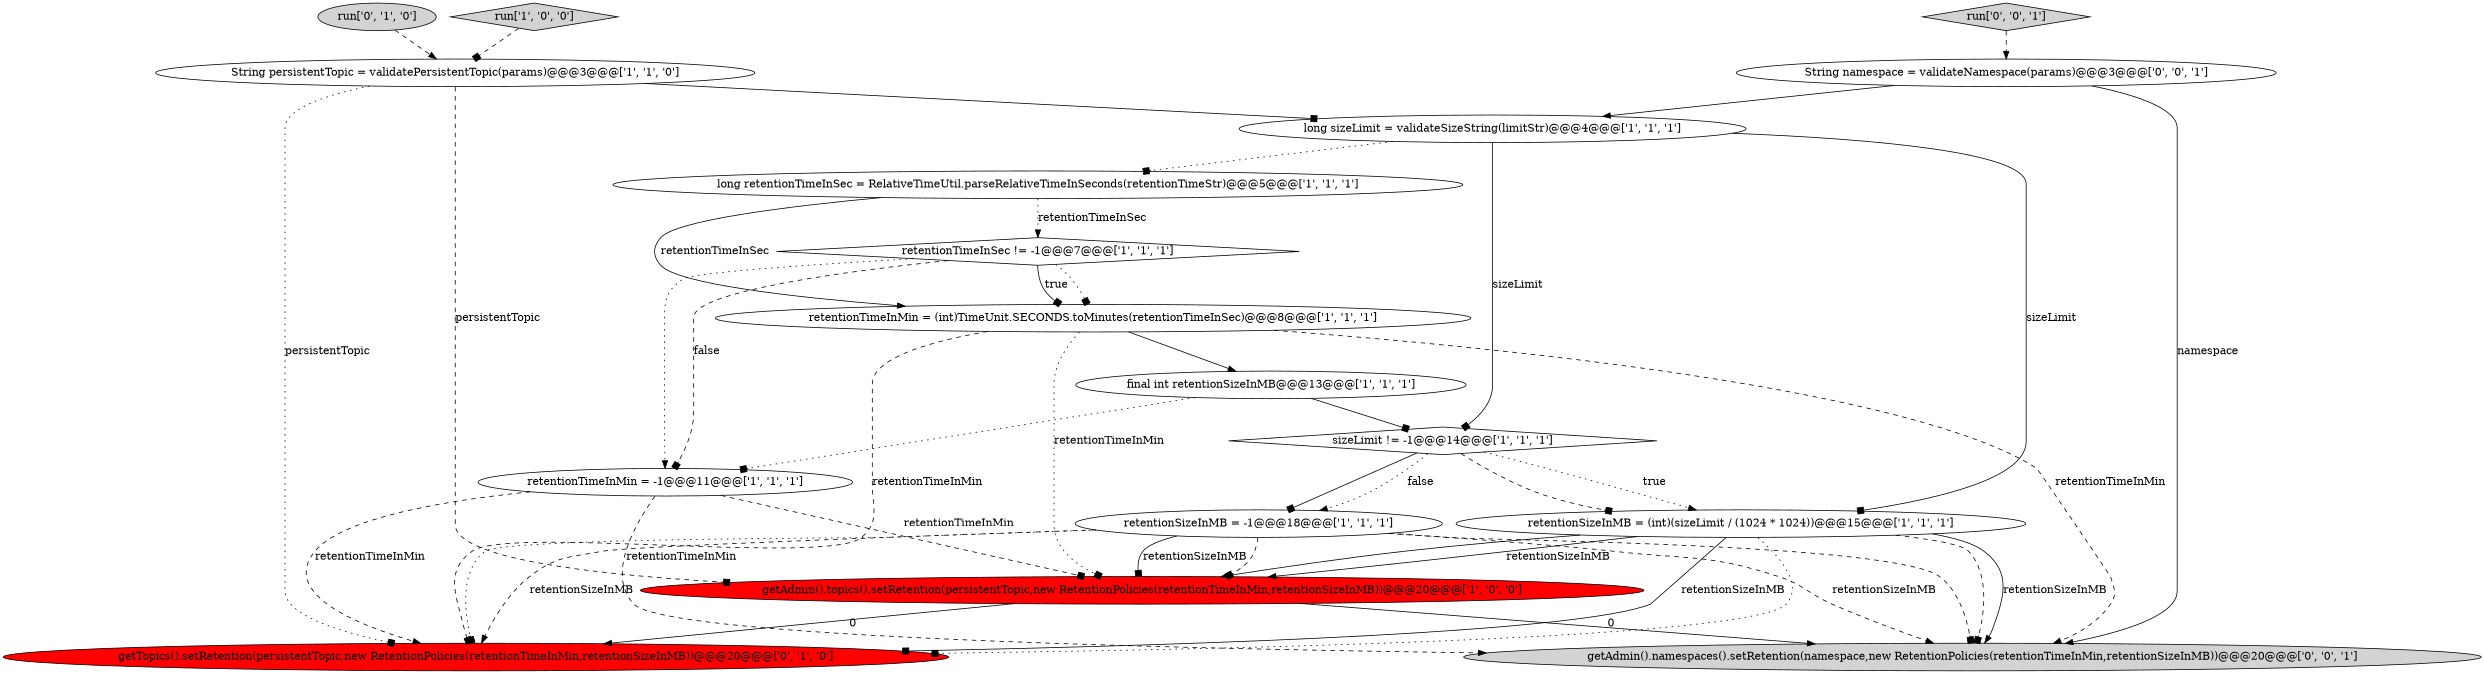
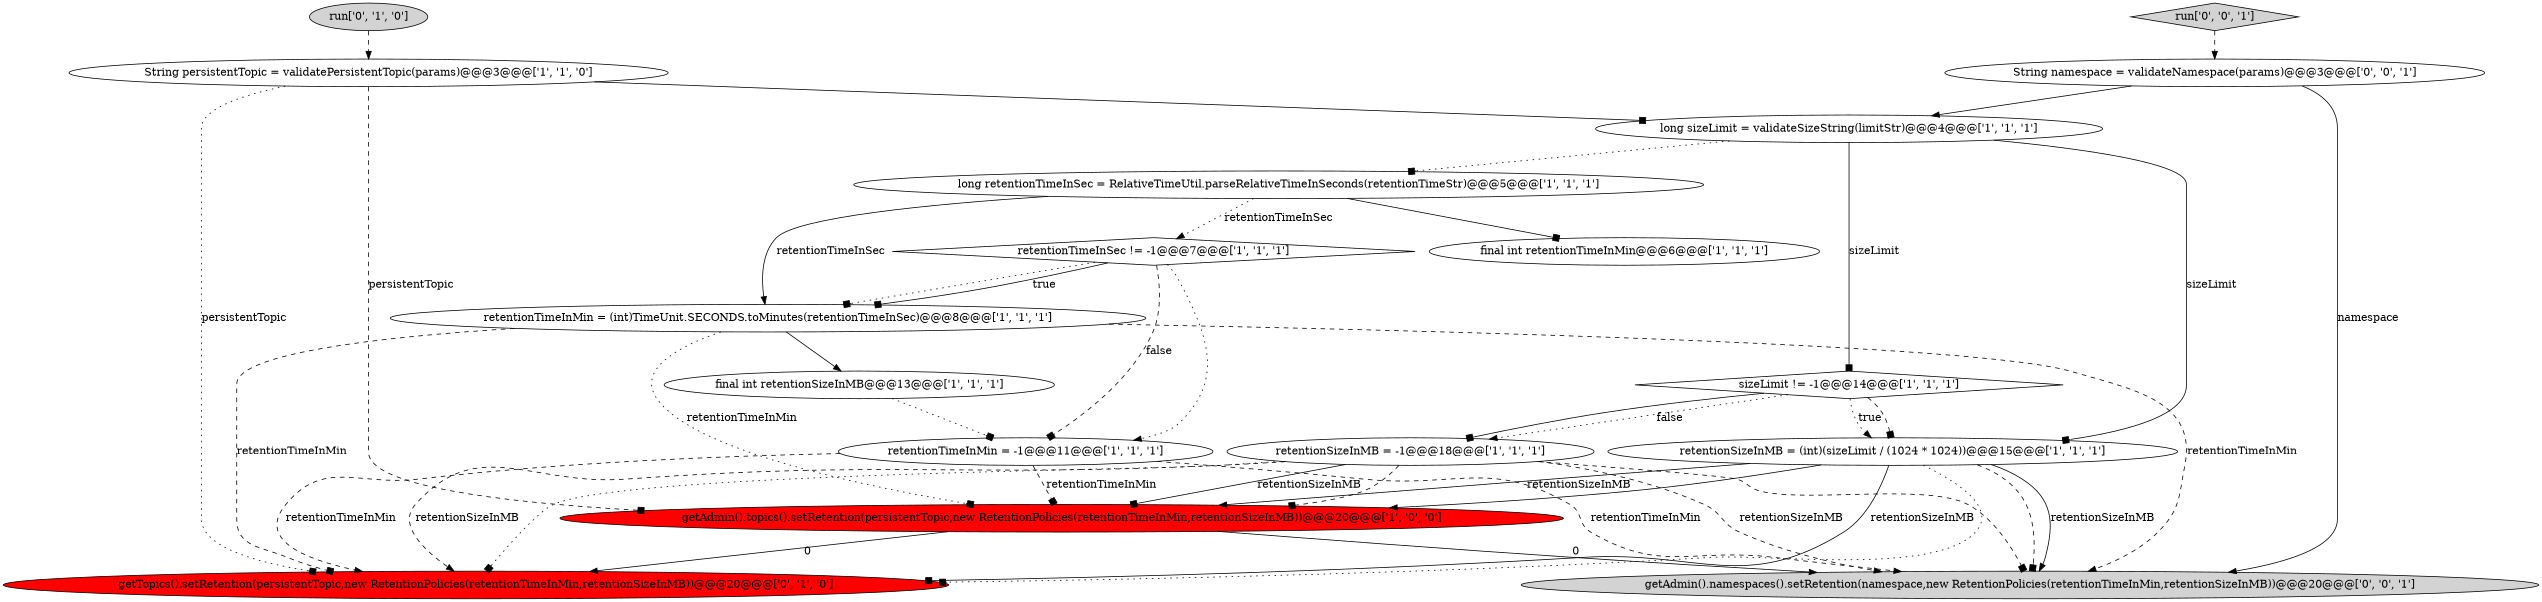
node "run['1', '0', '0']": removed
node "final int retentionTimeInMin@@@6@@@['1', '1', '1']": added
edge "final int retentionSizeInMB@@@13@@@['1', '1', '1']" -> "sizeLimit != -1@@@14@@@['1', '1', '1']": removed
